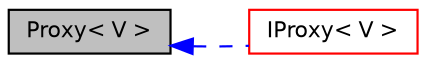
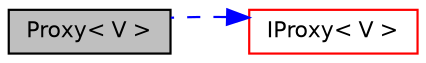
edge "IProxy< V >" -> "Proxy< V >": reversed
